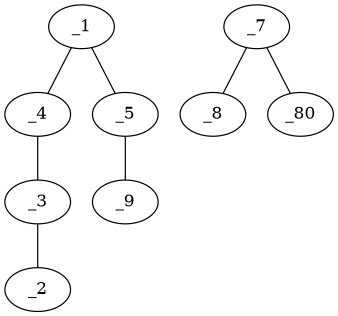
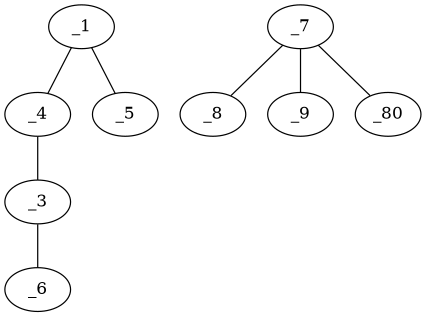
edge "_5" -- "_9": now "_7" -- "_9"
node "_2": label "_2" -> "_6"
